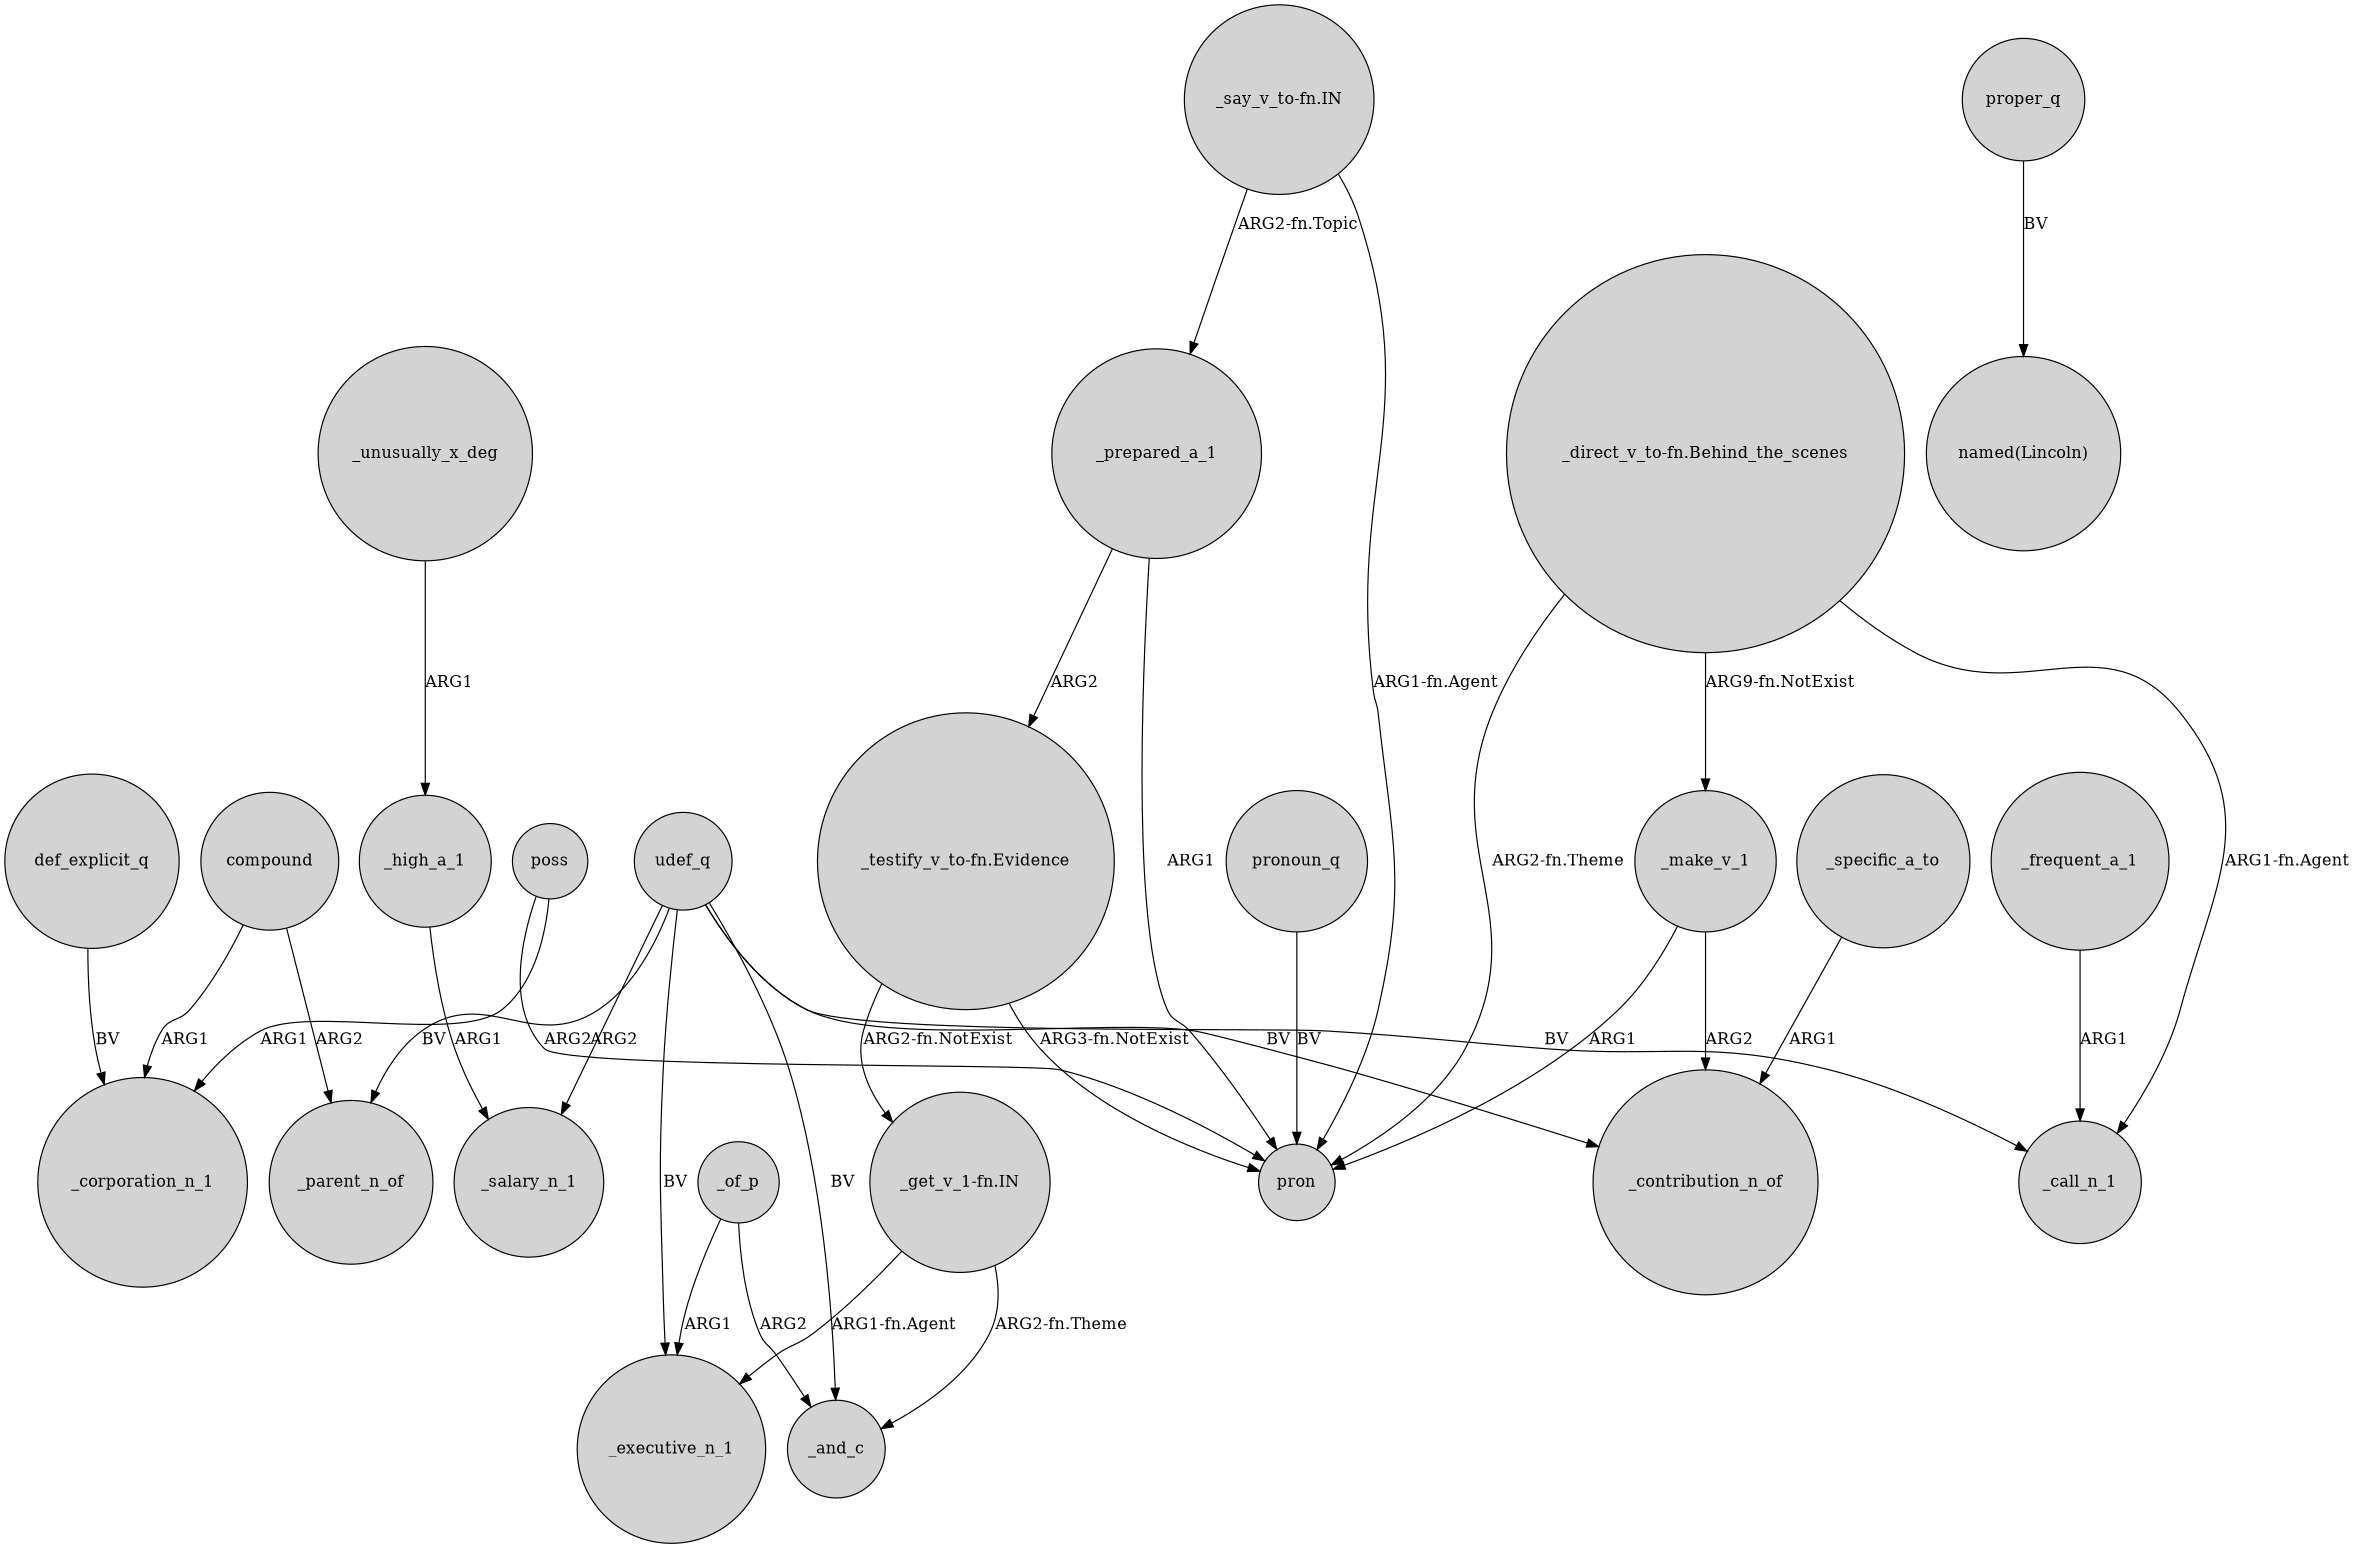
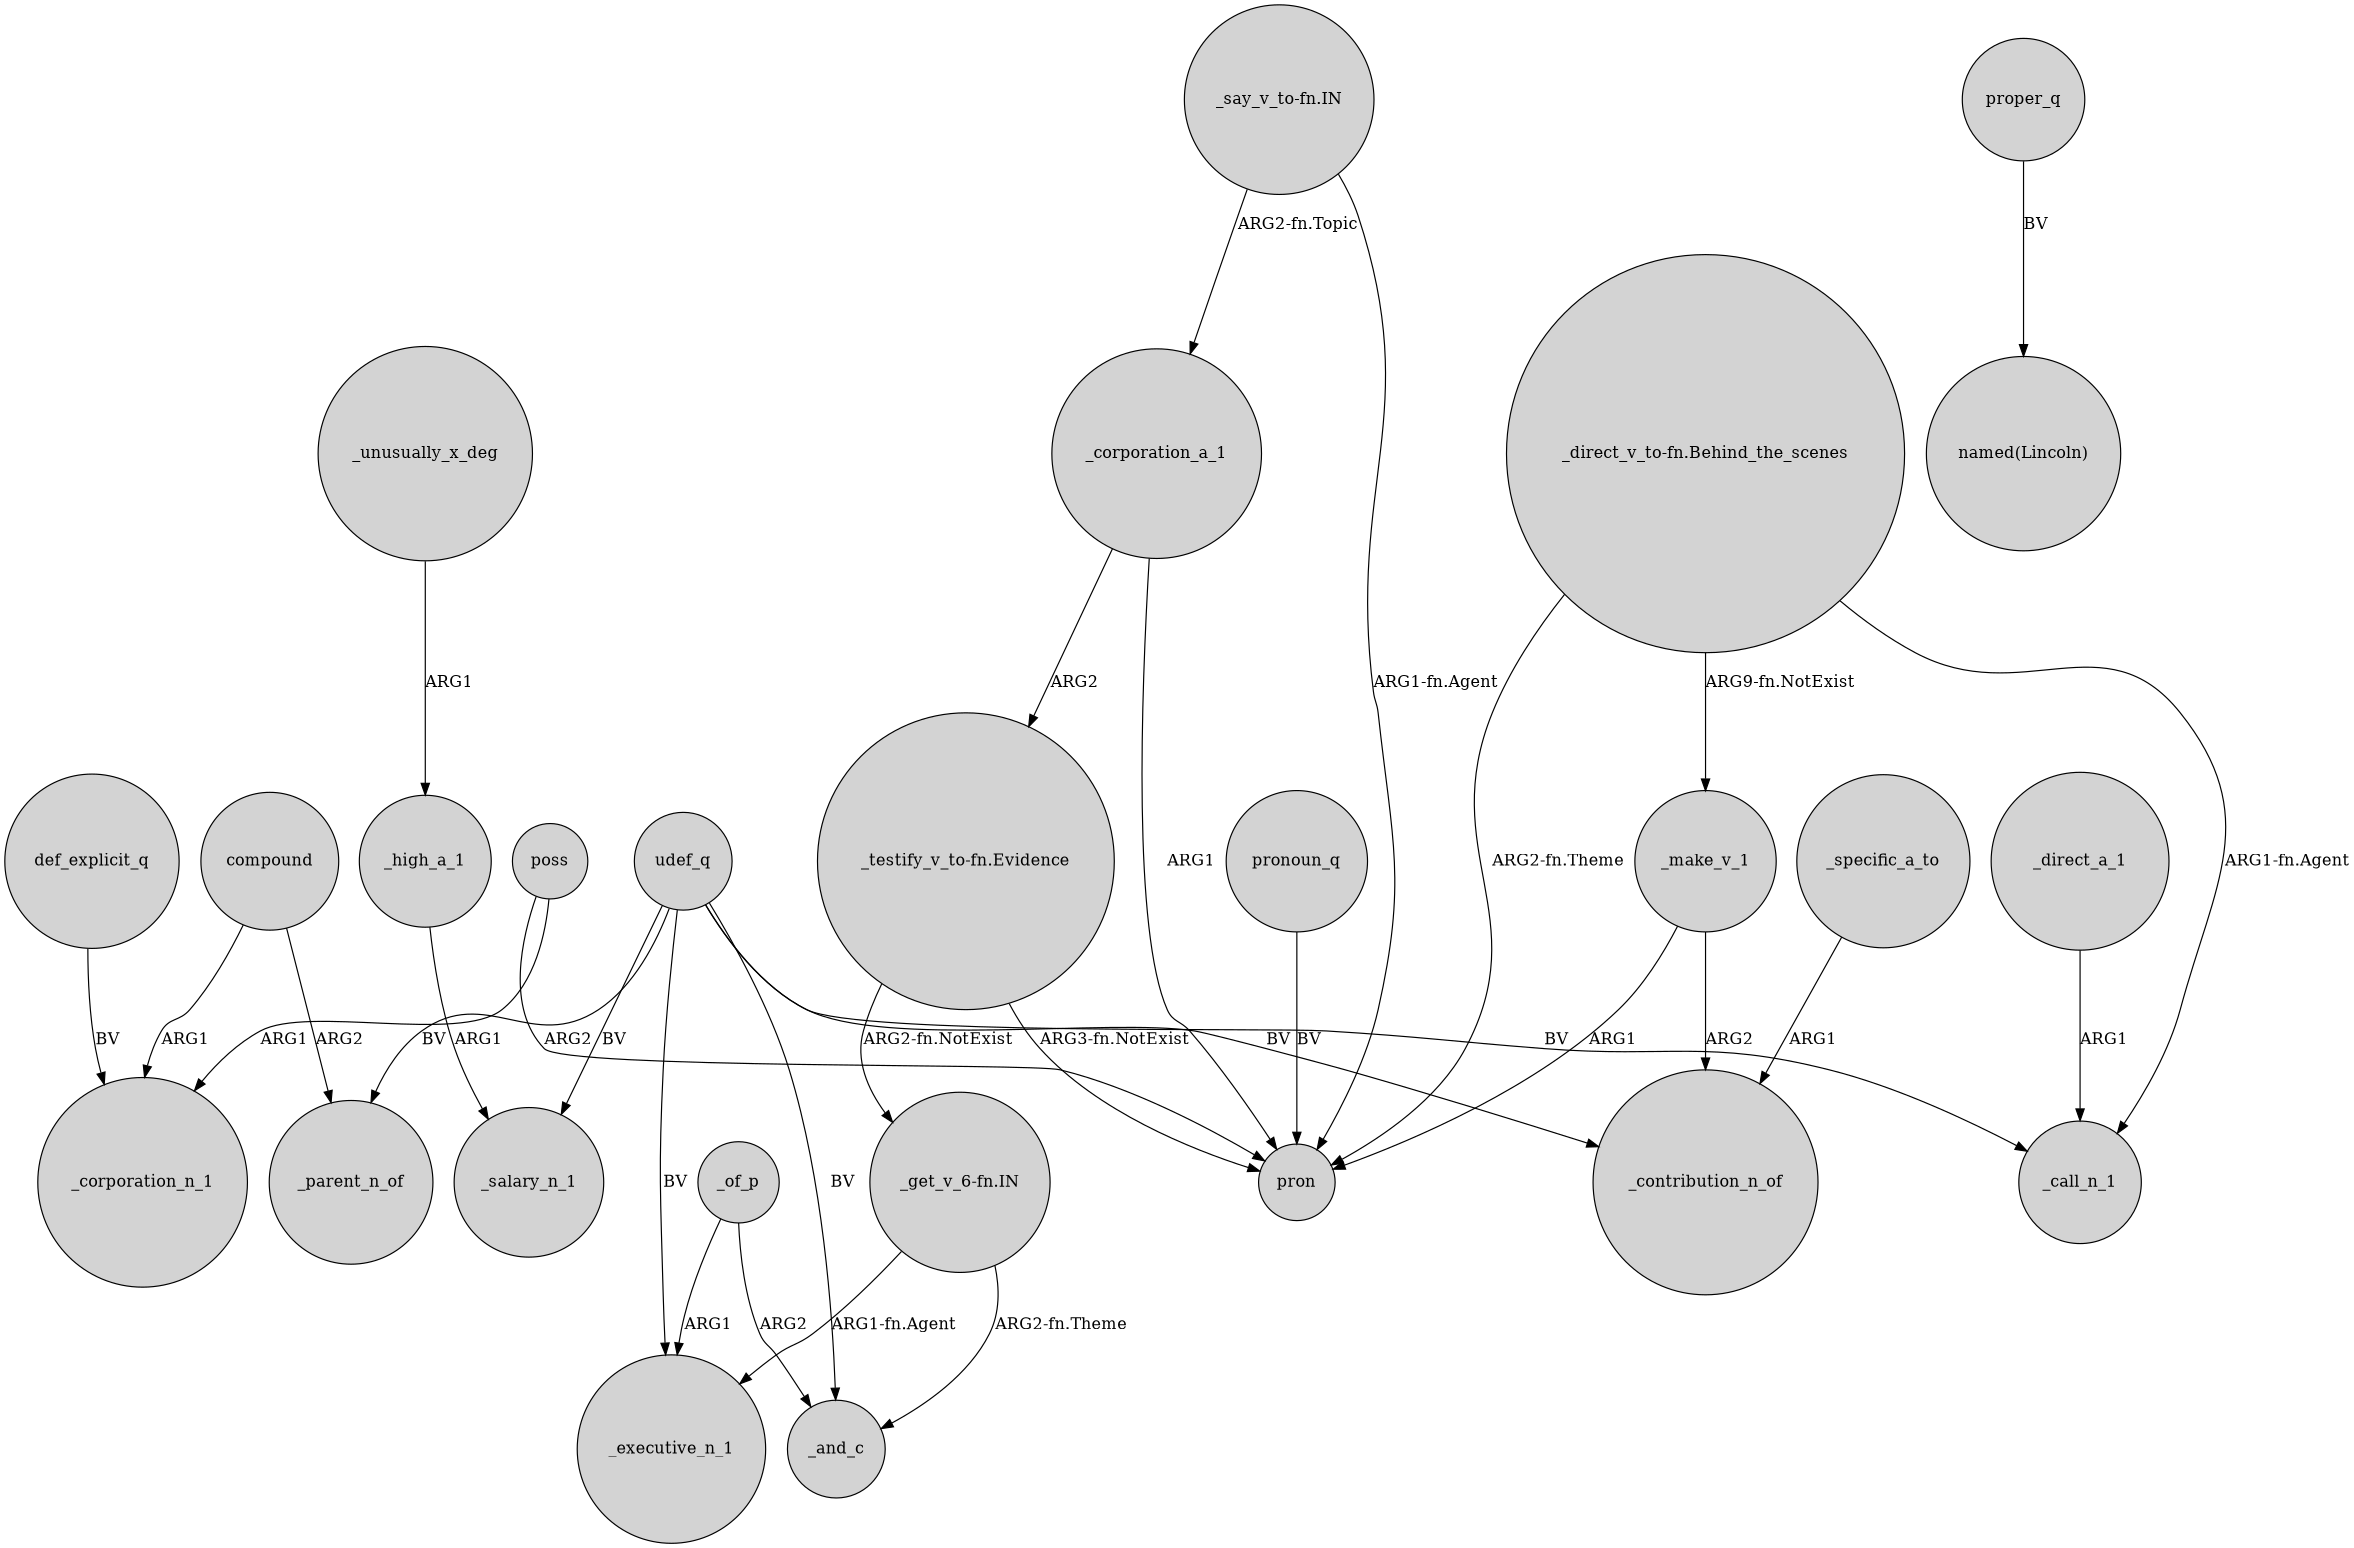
node "_prepared_a_1": label "_prepared_a_1" -> "_corporation_a_1"
node "_frequent_a_1": label "_frequent_a_1" -> "_direct_a_1"
edge "udef_q" -> "_salary_n_1": label "ARG2" -> "BV"
node "_get_v_1-fn.IN": label "_get_v_1-fn.IN" -> "_get_v_6-fn.IN"
